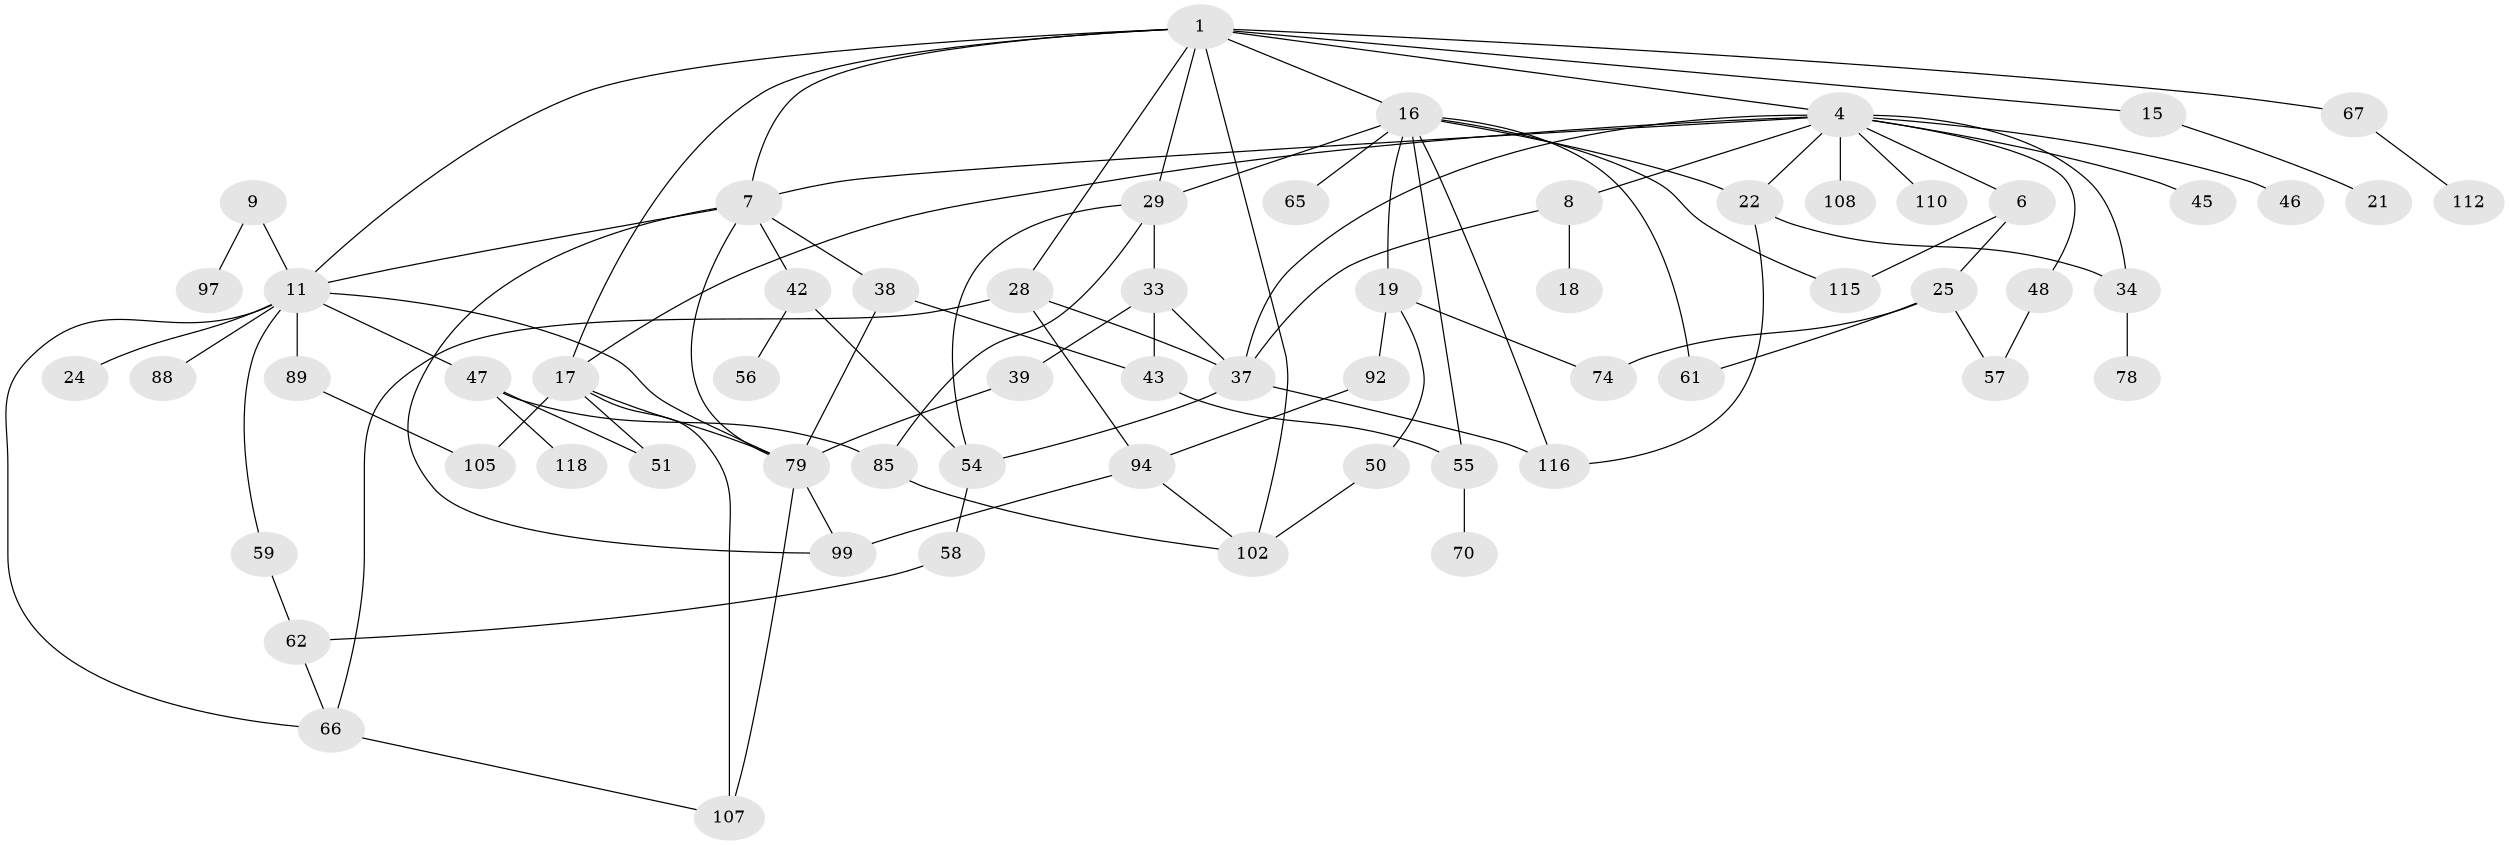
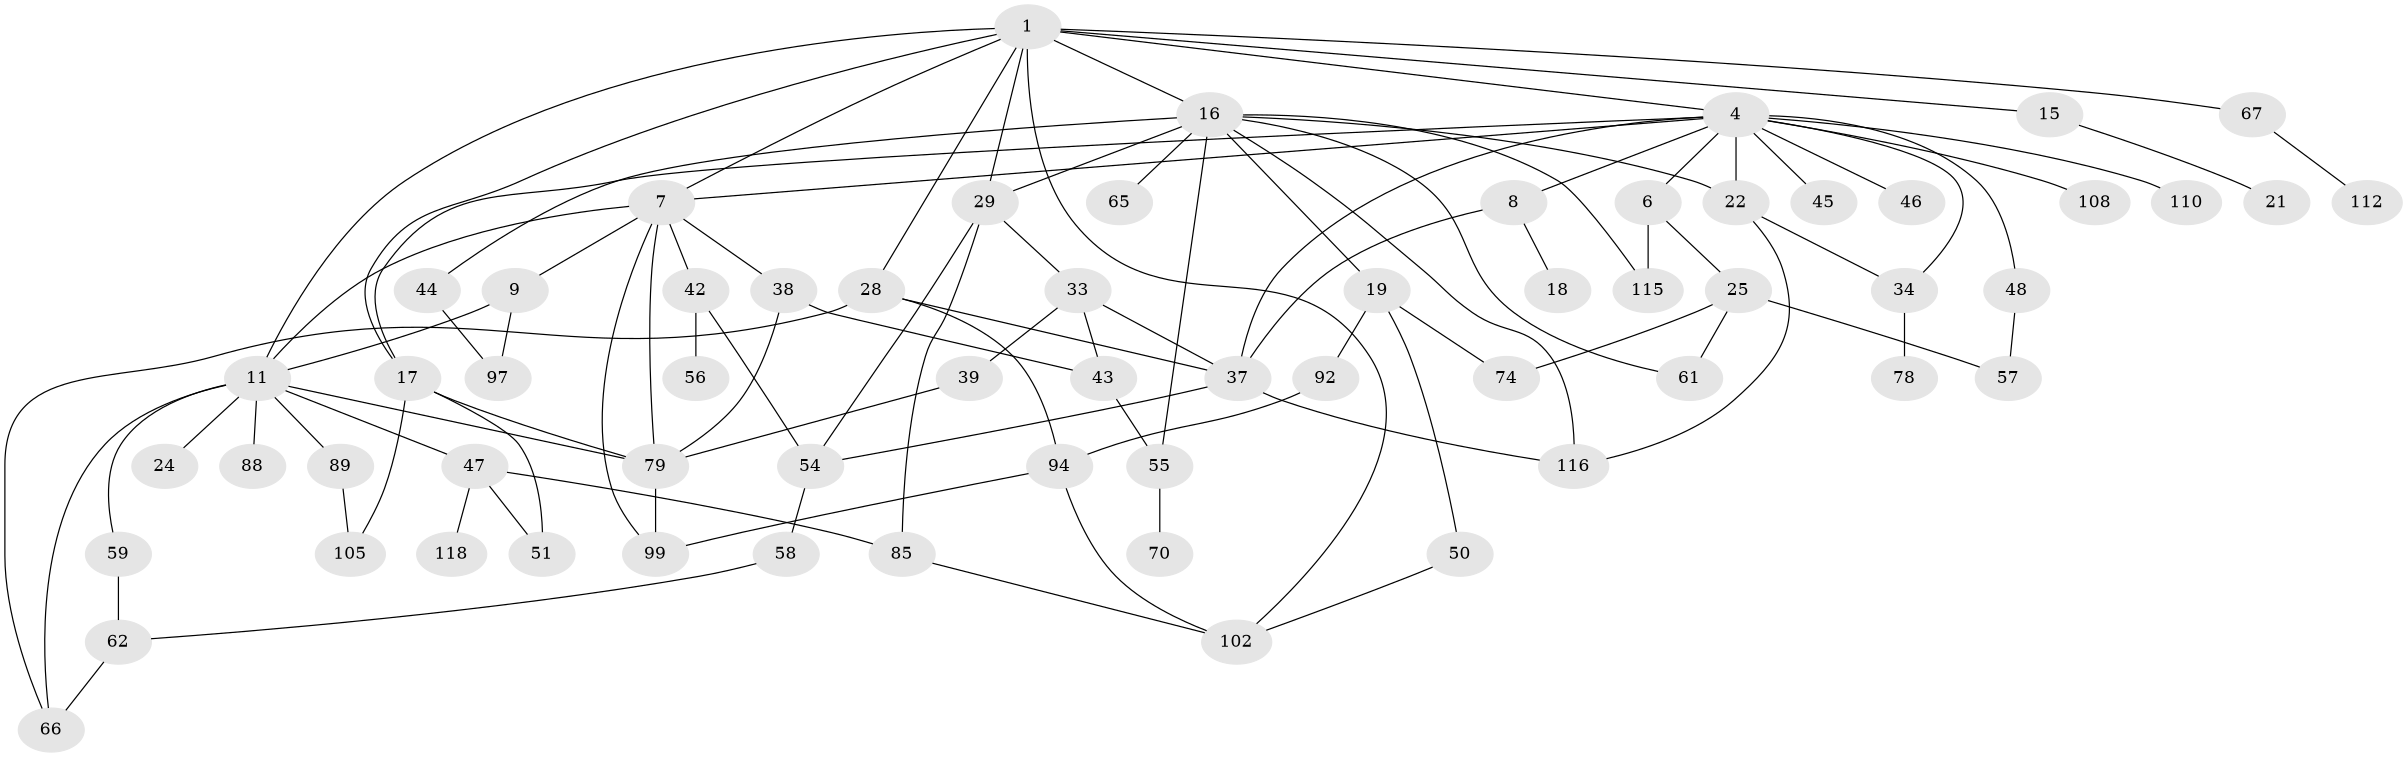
edge "7" -- "9": added
node "44": added
node "107": removed
